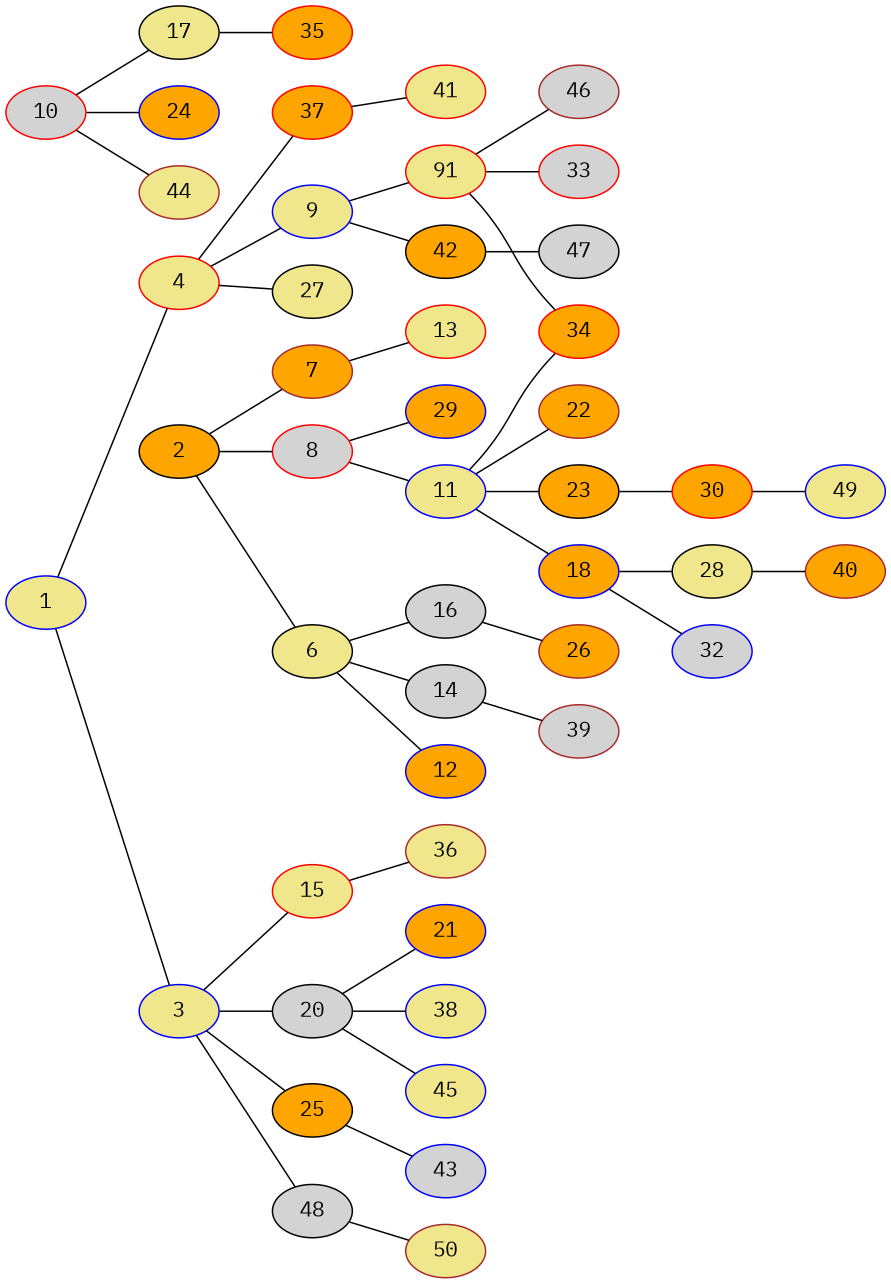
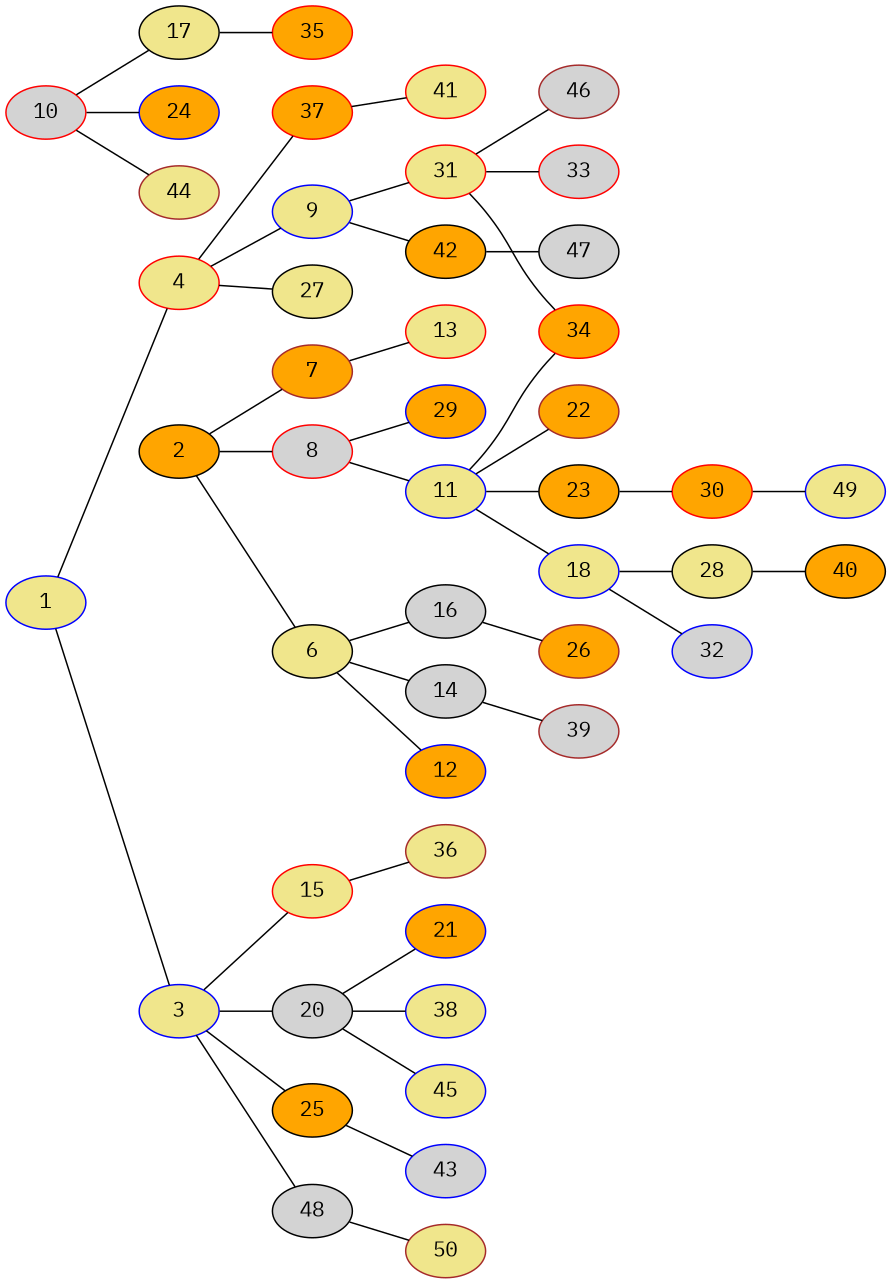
node "91": label "91" -> "31"
node "18": fillcolor orange -> khaki
node "40": color brown -> black
